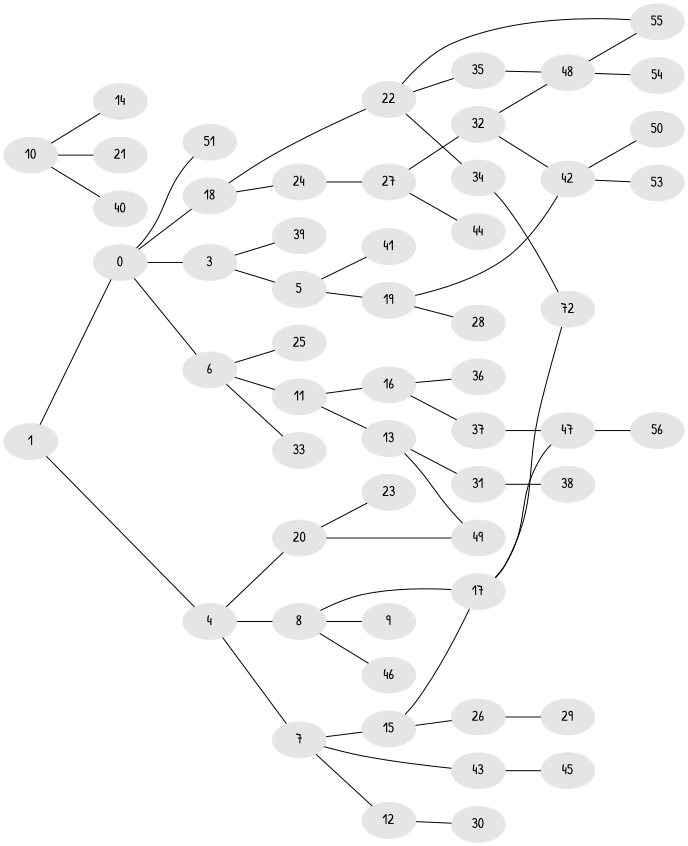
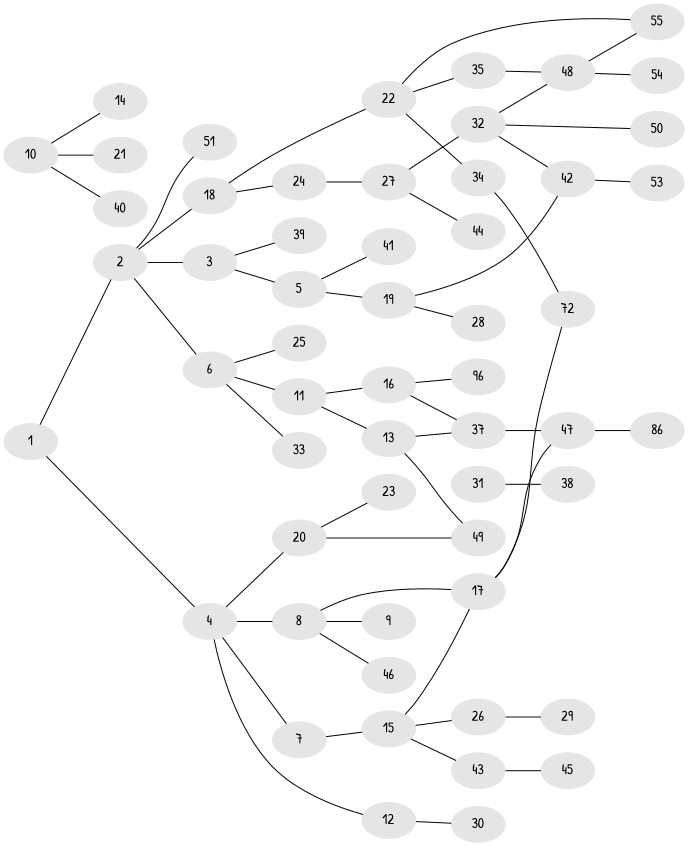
edge "50" -- "42": now "50" -- "32"
node "0": label "0" -> "2"
node "36": label "36" -> "96"
node "56": label "56" -> "86"
edge "13" -- "31": now "13" -- "37"
edge "7" -- "43": now "15" -- "43"
edge "7" -- "12": now "4" -- "12"
